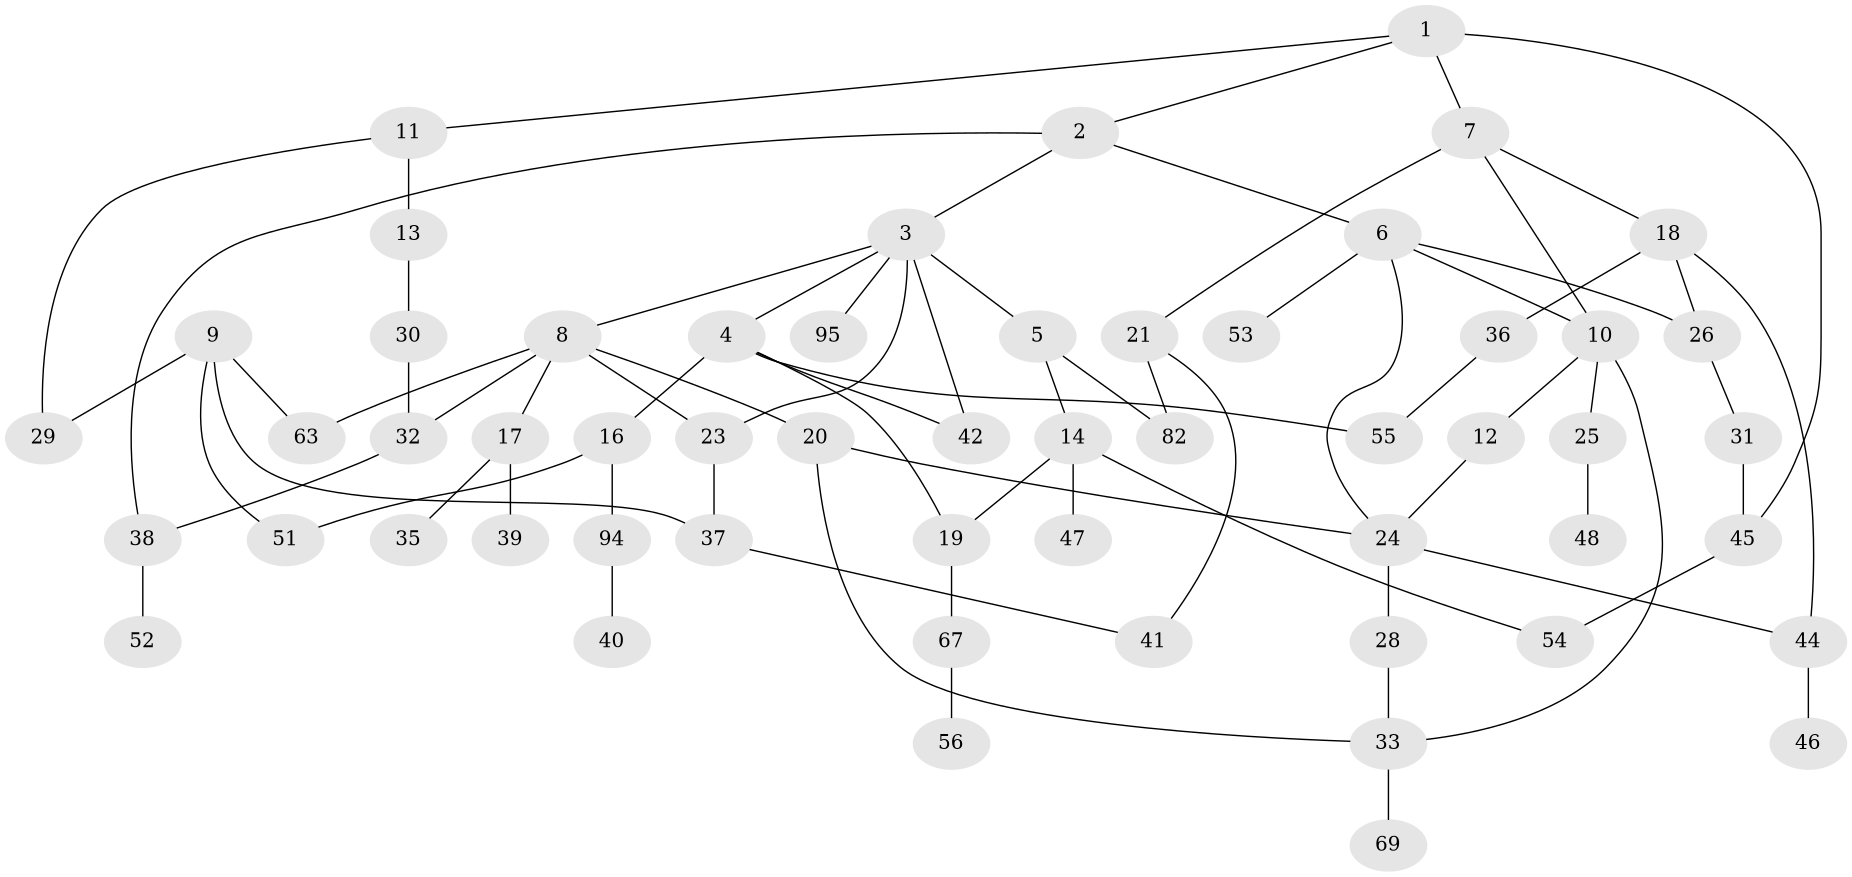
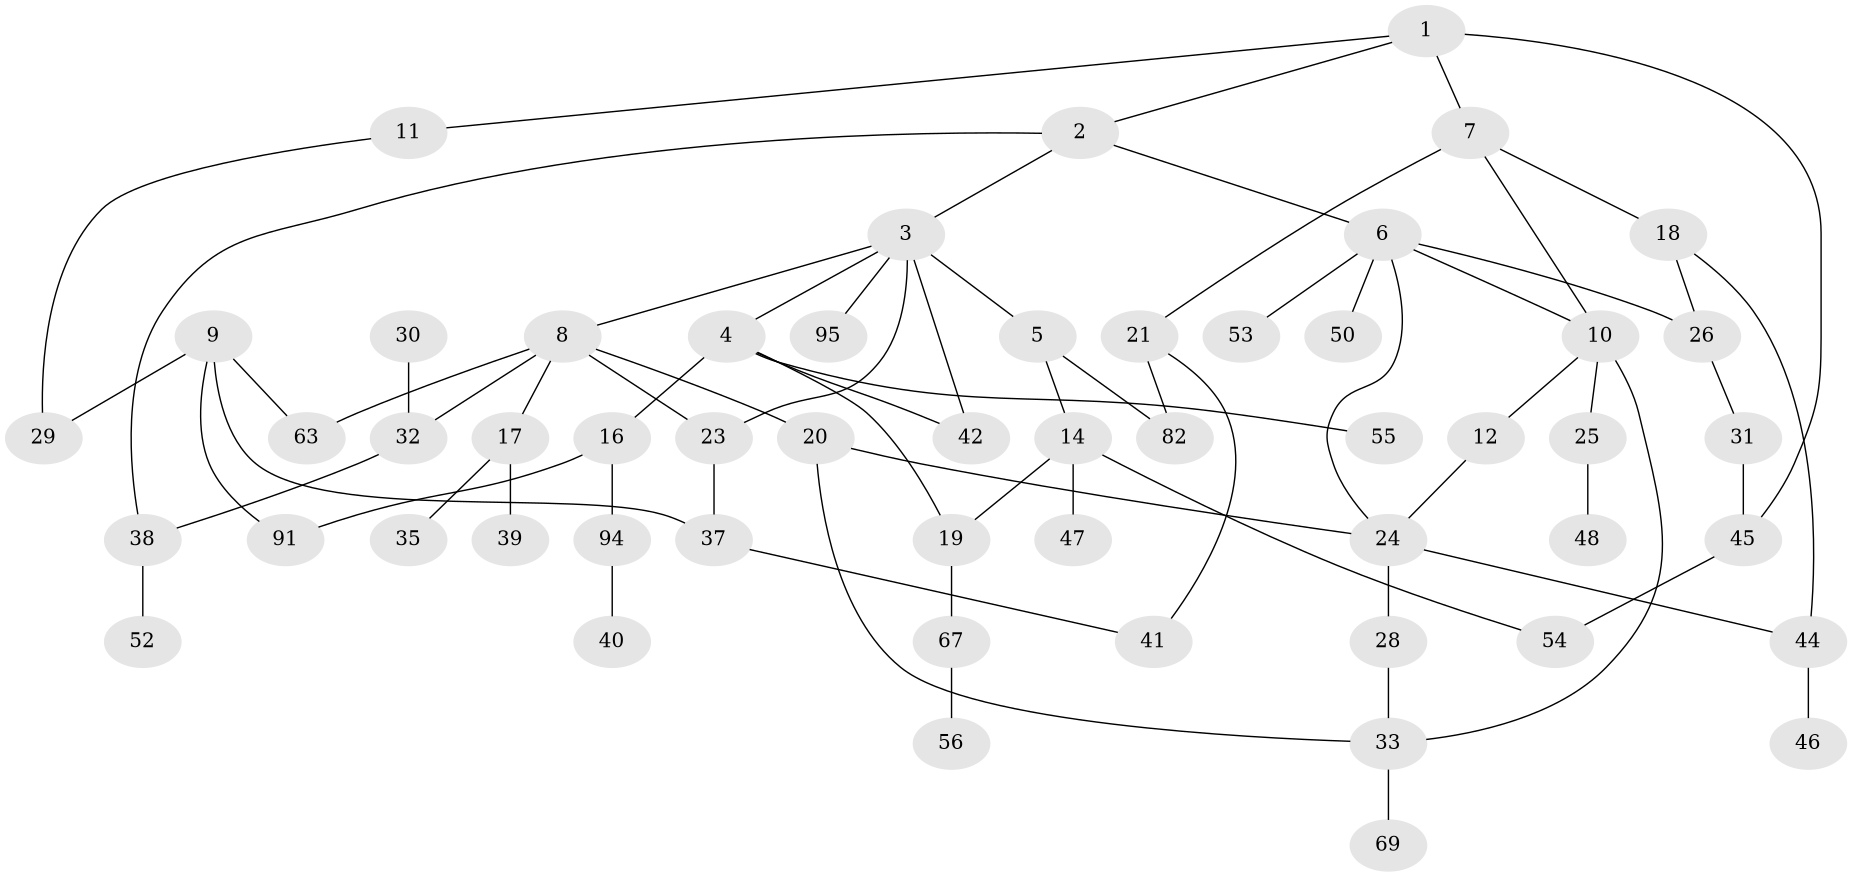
node "13": removed
node "50": added
node "36": removed
node "51": label "51" -> "91"
